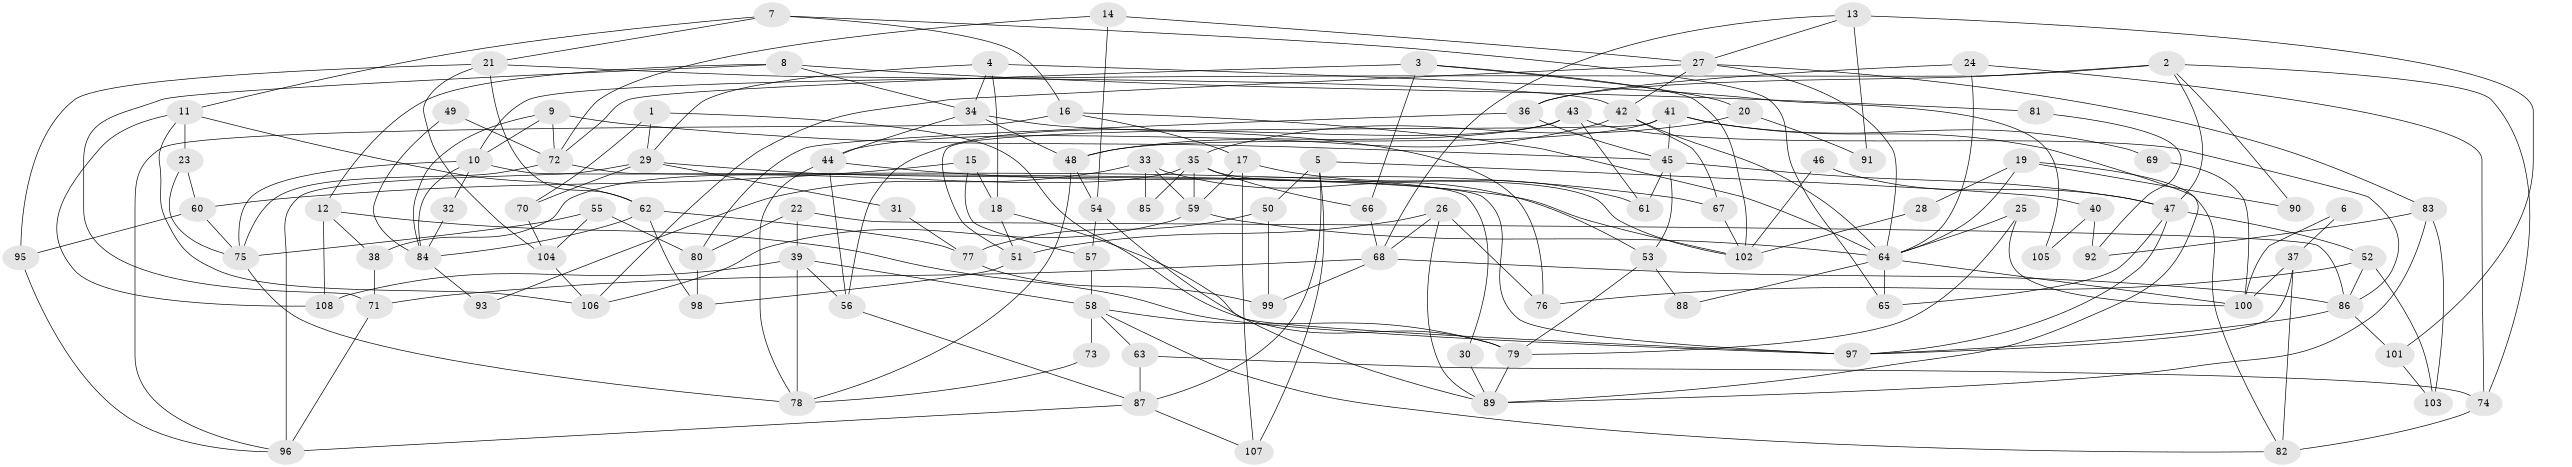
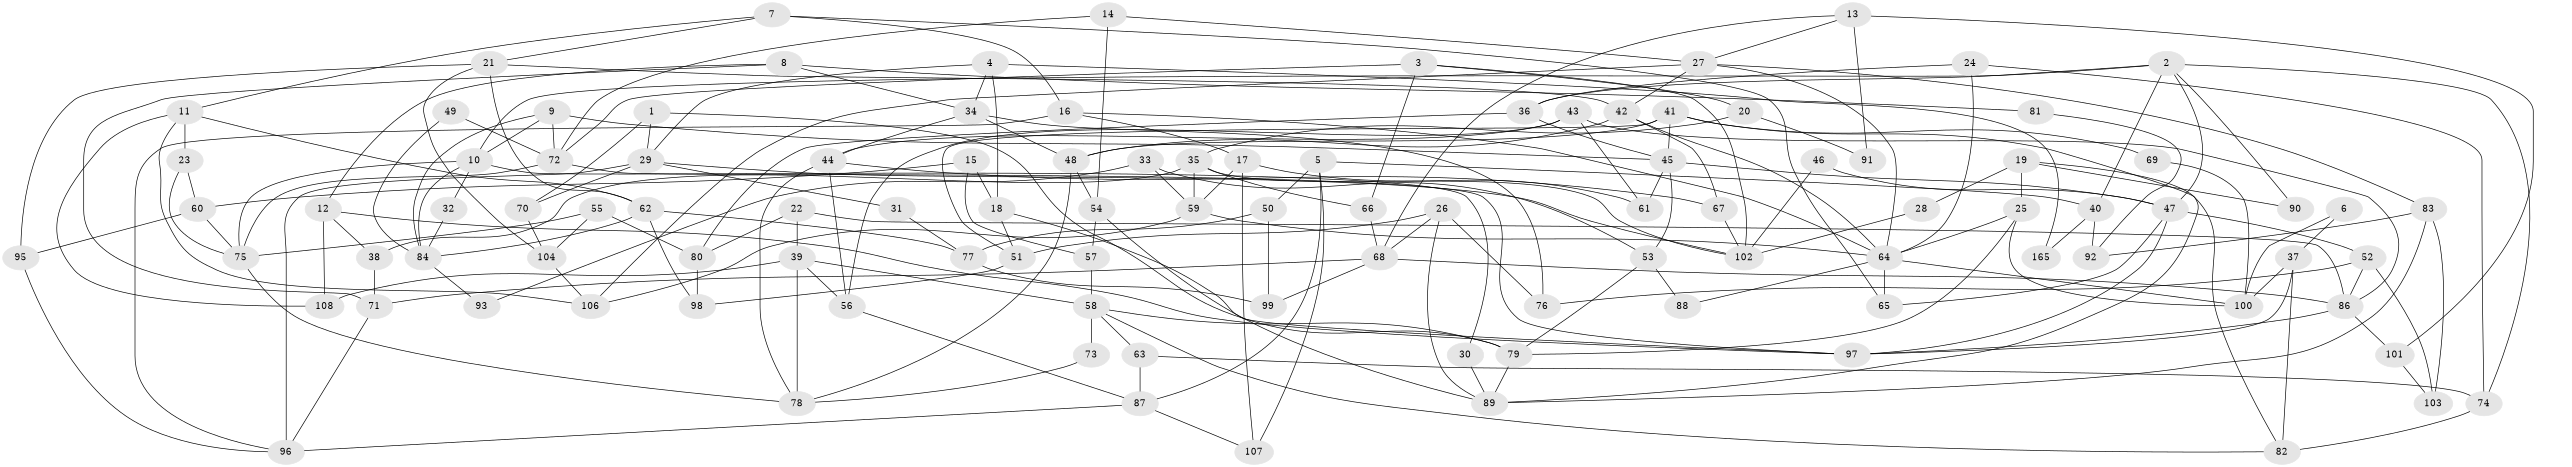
edge "2" -- "40": added
node "85": removed
edge "19" -- "64": now "19" -- "25"
node "105": label "105" -> "165"
